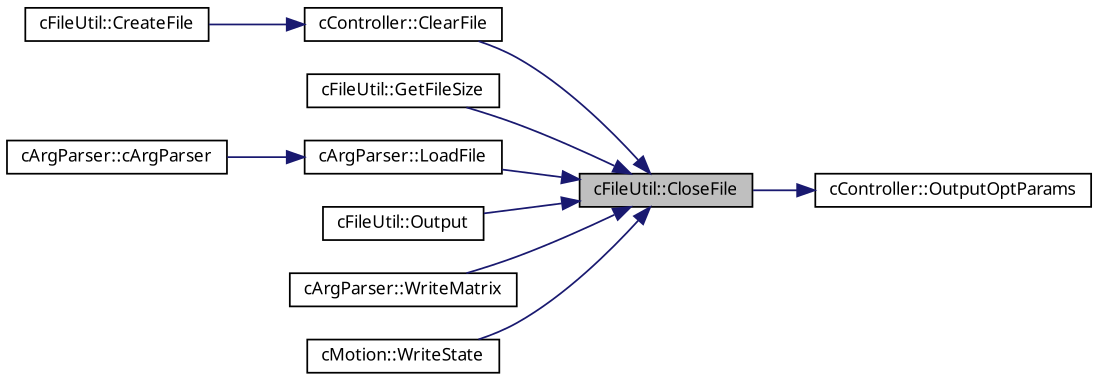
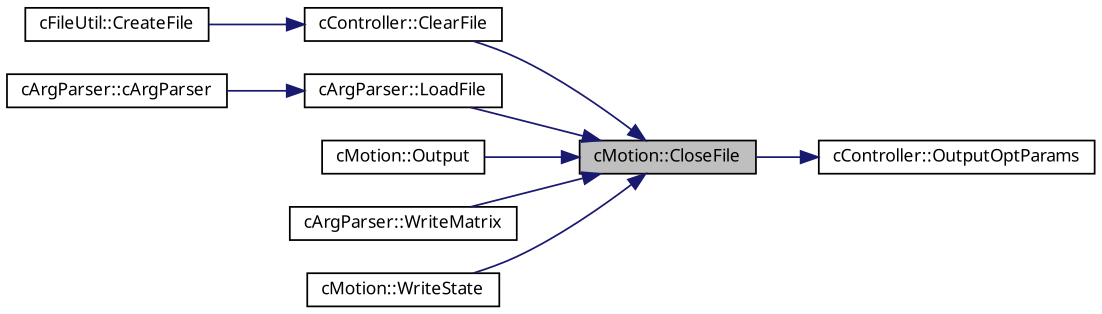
node "cFileUtil::GetFileSize": removed
node "cFileUtil::CloseFile": label "cFileUtil::CloseFile" -> "cMotion::CloseFile"
node "cFileUtil::Output": label "cFileUtil::Output" -> "cMotion::Output"
